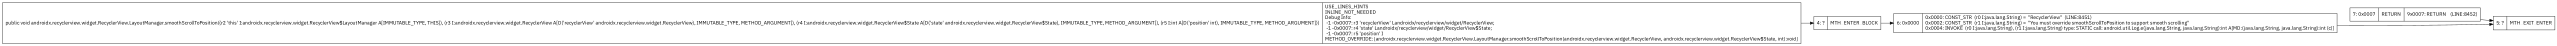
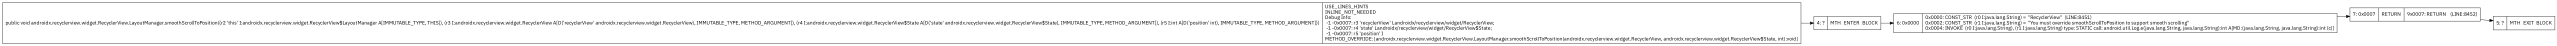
node "5: ?": text "MTH_EXIT_ENTER" -> "MTH_EXIT_BLOCK"
edge "6: 0x0000" -> "5: ?": now "6: 0x0000" -> "7: 0x0007"
